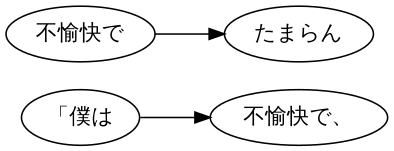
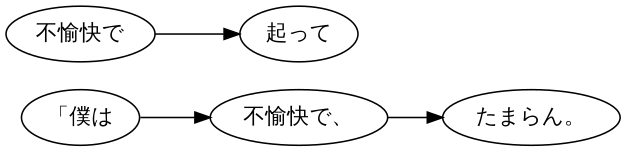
node "たまらん": label "たまらん" -> "起って"
node "たまらん。": added
